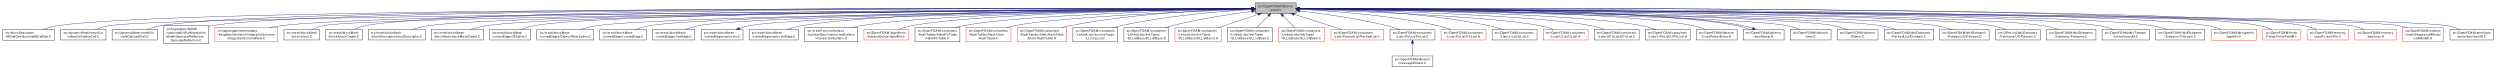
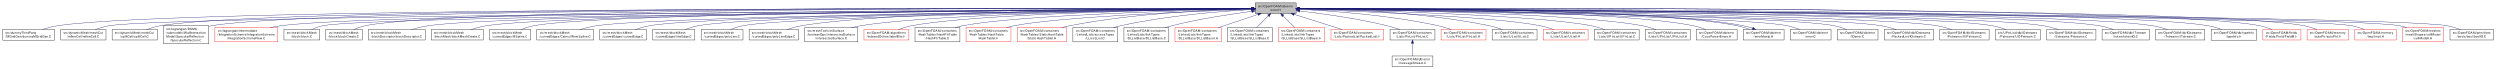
edge "src/OpenFOAM/db/error /error.H" -> "src/mesh/blockMesh /curvedEdges/polyLine.C": reversed
node "src/blockDescriptor /MGridGen/dummyMGridGen.C": label "src/blockDescriptor /MGridGen/dummyMGridGen.C" -> "src/dummyThirdParty /MGridGen/dummyMGridGen.C"
node "src/OpenFOAM/db/typeInfo /typeInfo.H": color red -> black
